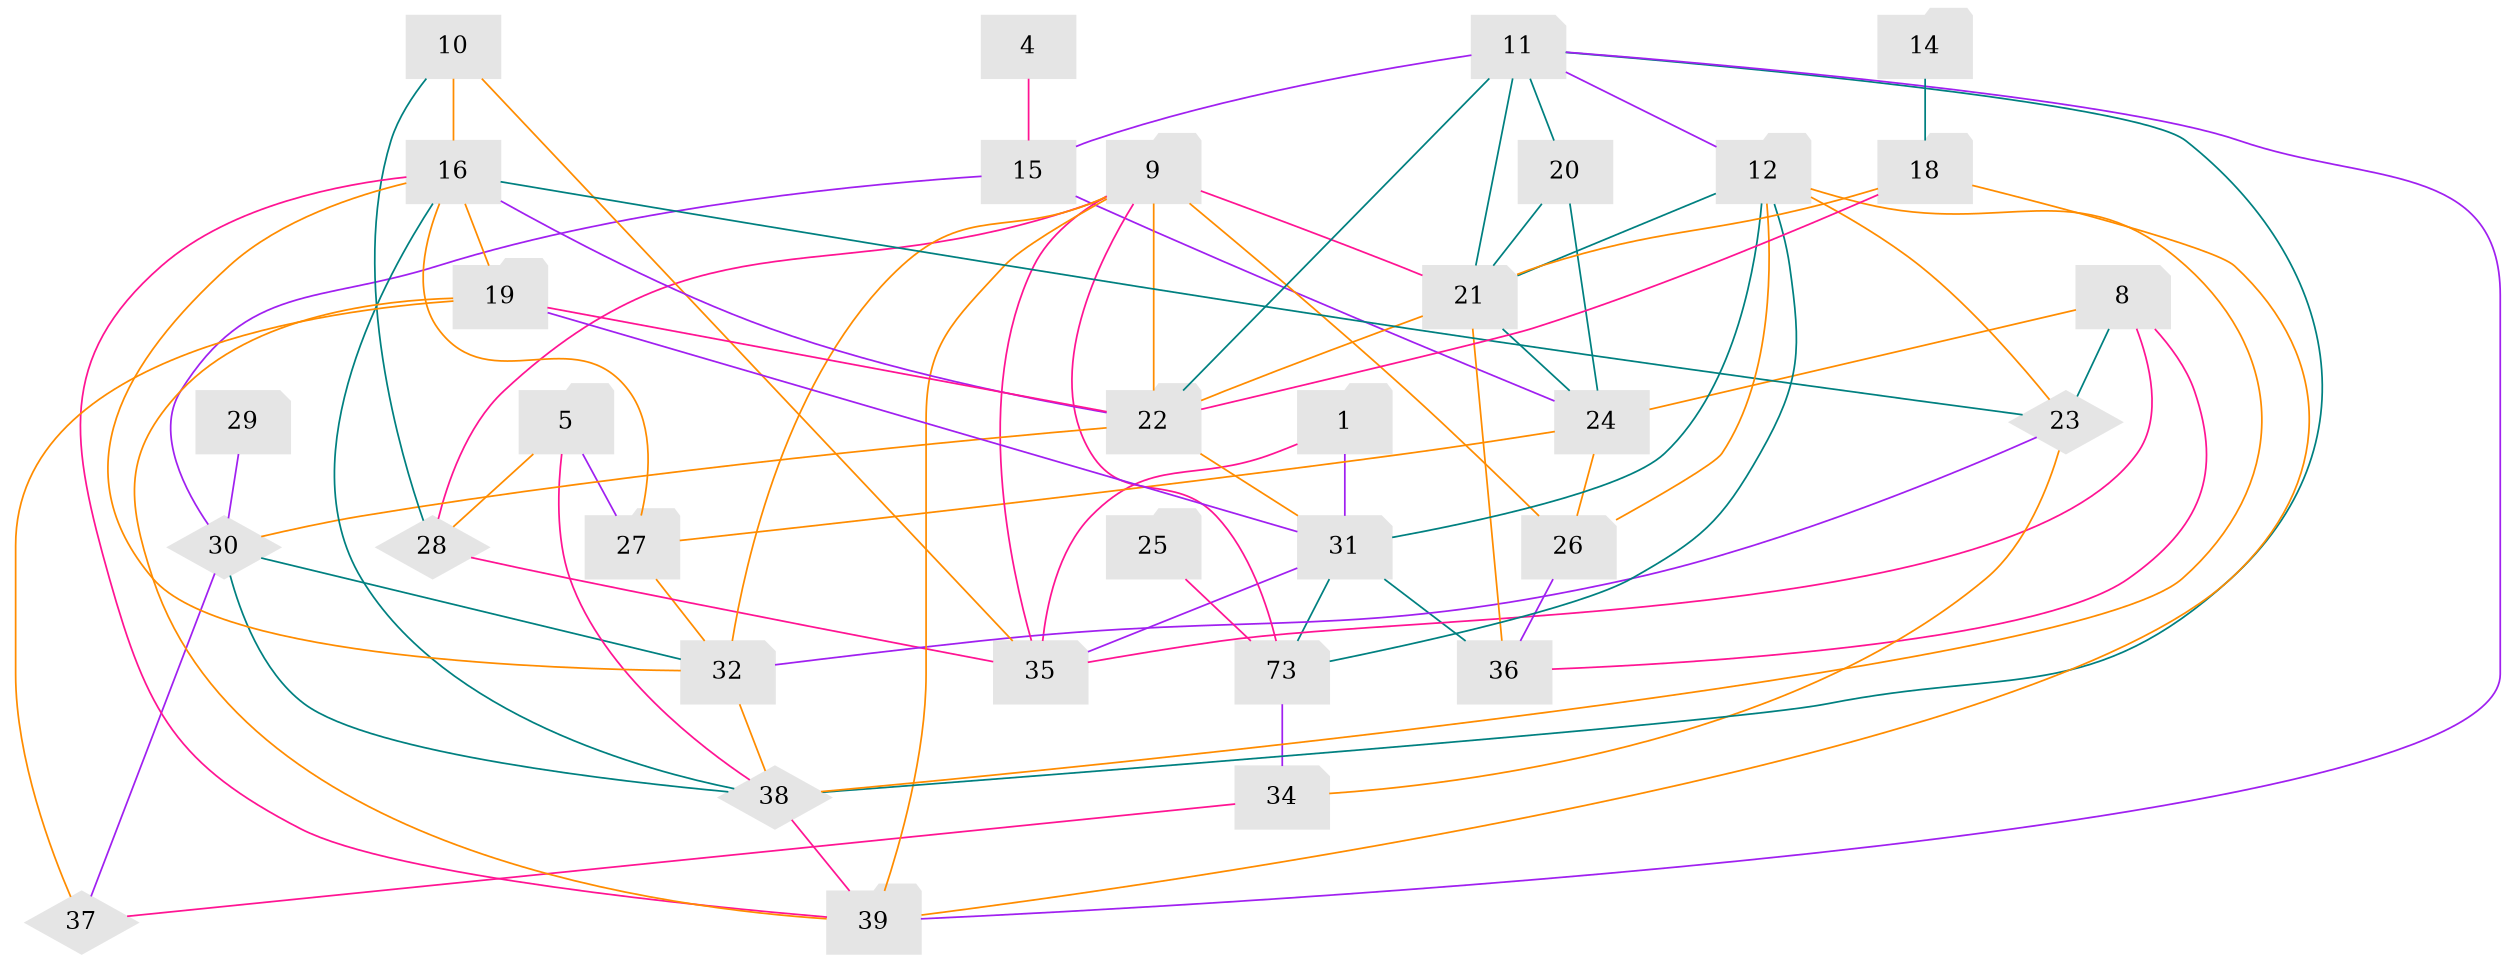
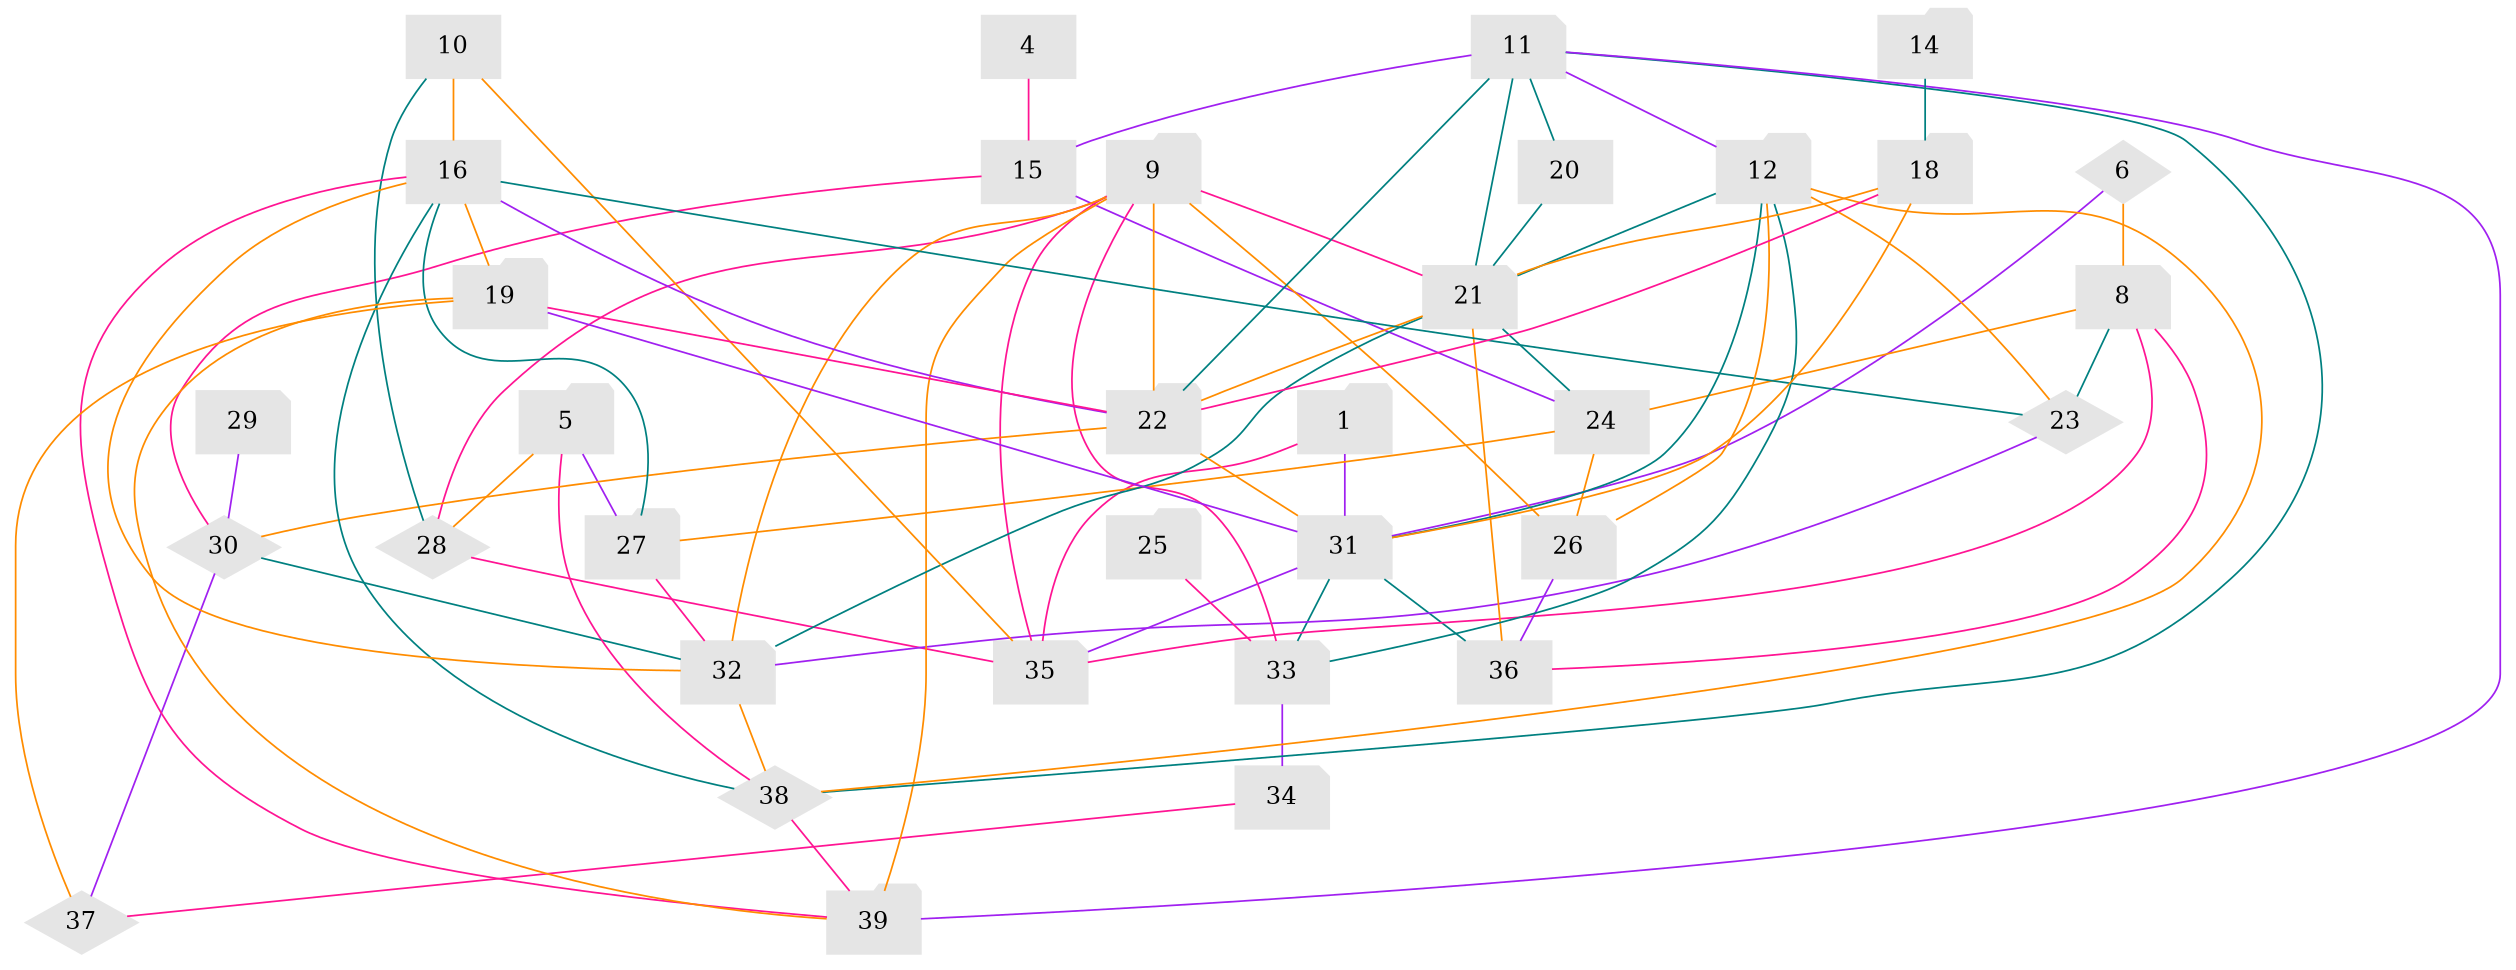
node "6": added
edge "15" -- "30": color purple -> deeppink
edge "20" -- "24": removed
edge "16" -- "27": color darkorange -> teal
edge "21" -- "32": added
edge "27" -- "32": color darkorange -> deeppink
node "73": label "73" -> "33"
edge "23" -- "34": removed
edge "18" -- "39": now "18" -- "31"
edge "30" -- "38": removed
